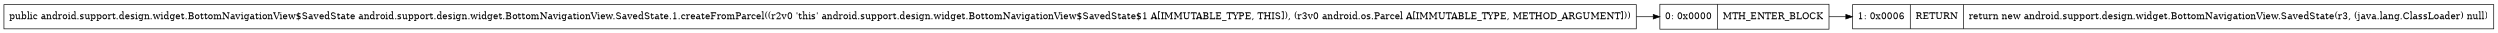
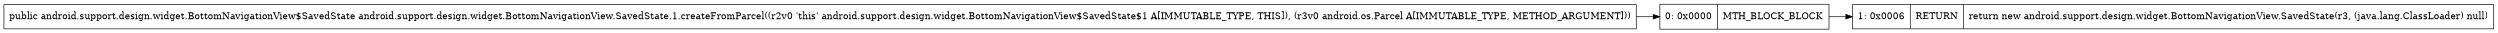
node "0: 0x0000": text "MTH_ENTER_BLOCK" -> "MTH_BLOCK_BLOCK"
